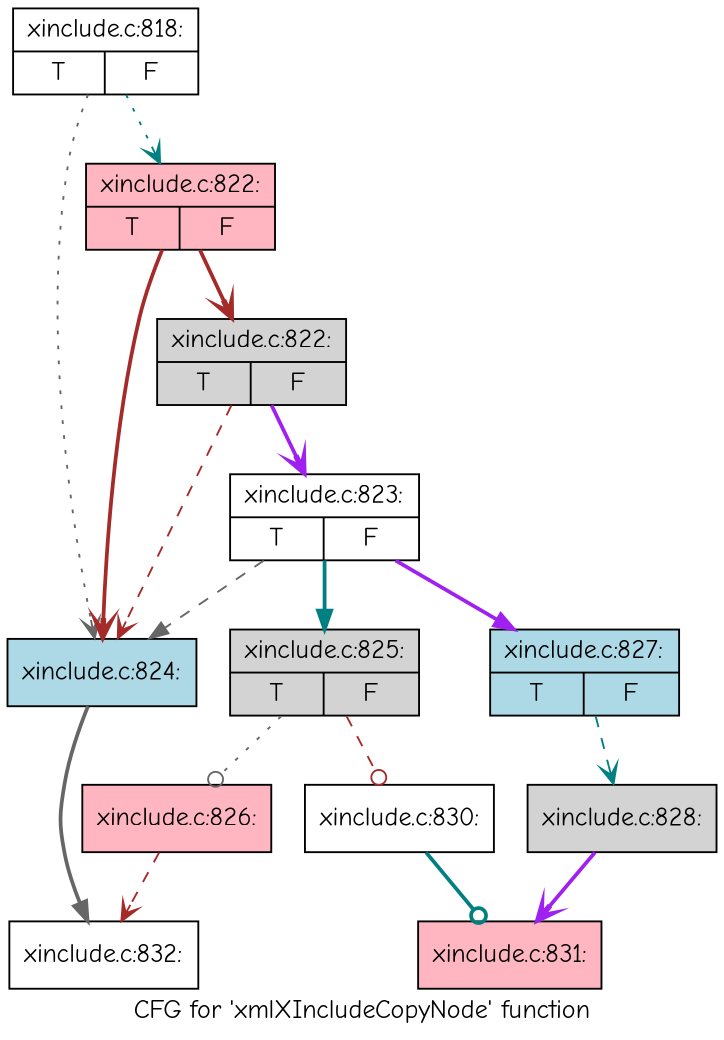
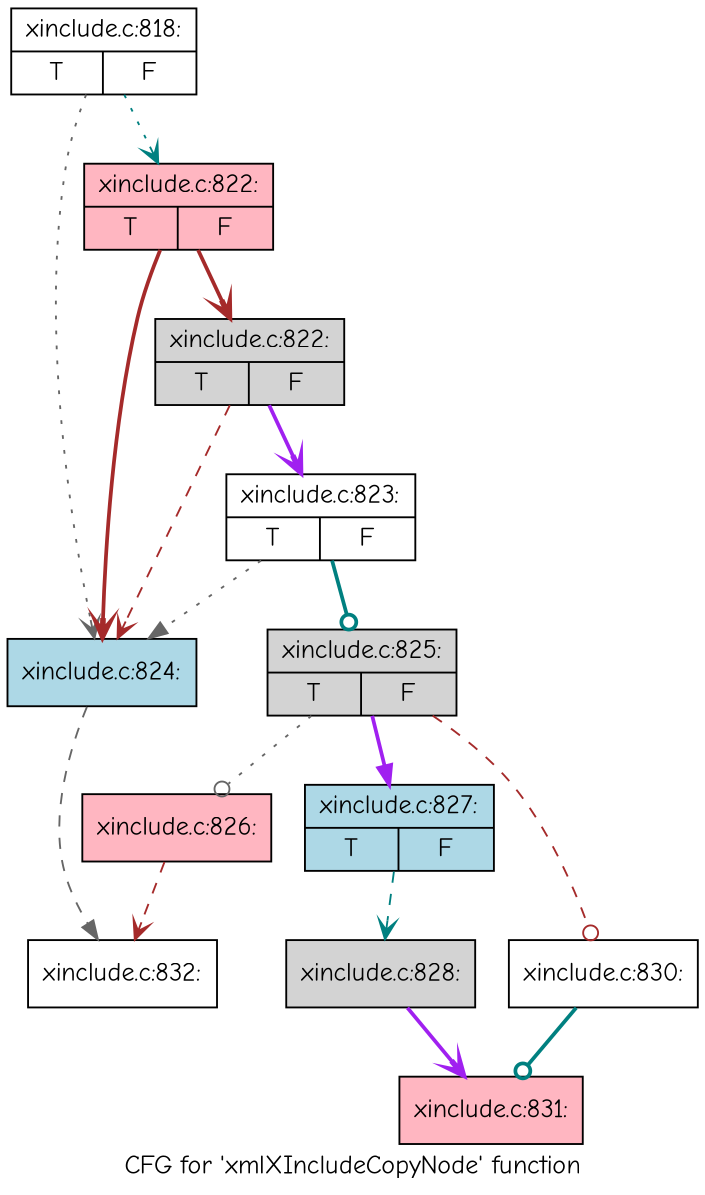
edge "xinclude.c:823:" -> "xinclude.c:825:": arrowhead normal -> odot
edge "xinclude.c:823:" -> "xinclude.c:827:": now "xinclude.c:825:" -> "xinclude.c:827:"
edge "xinclude.c:823:" -> "xinclude.c:824:": style dashed -> dotted
edge "xinclude.c:824:" -> "xinclude.c:832:": style bold -> dashed
